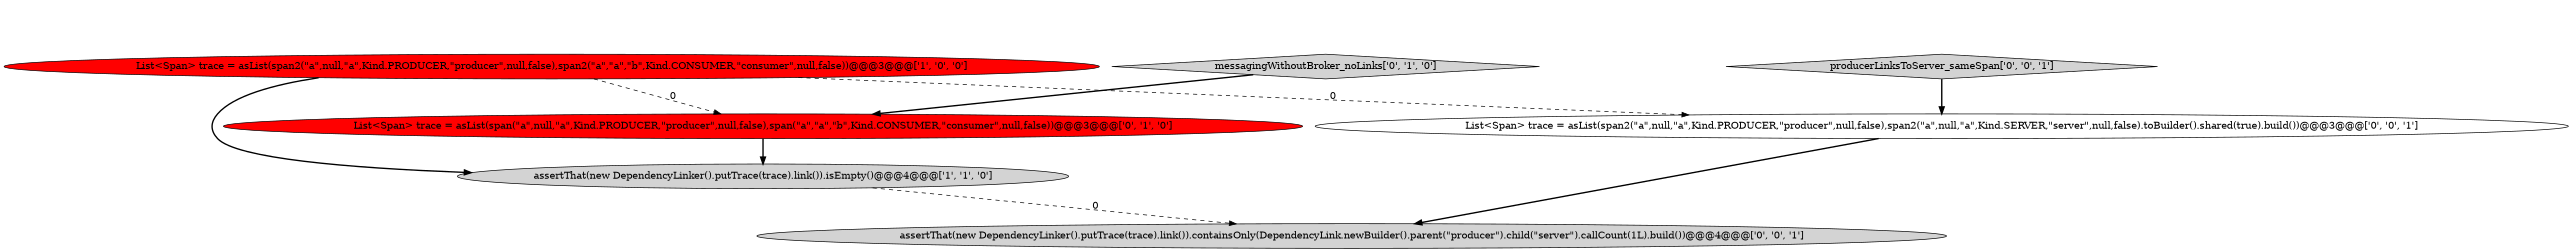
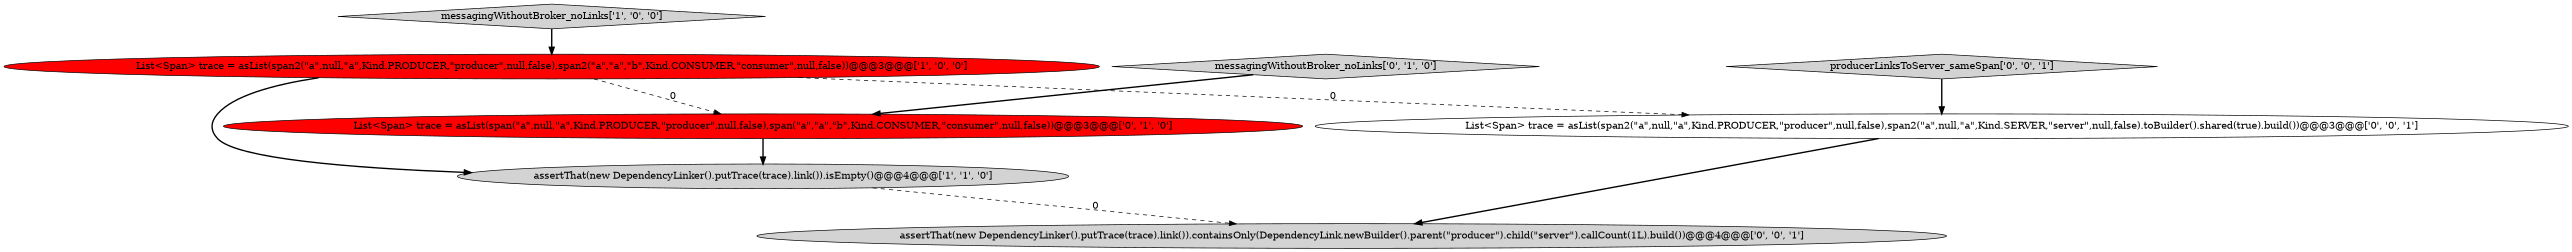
node "messagingWithoutBroker_noLinks['1', '0', '0']": added
